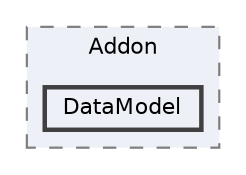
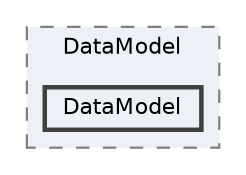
cluster "Addon": label "Addon" -> "DataModel"
